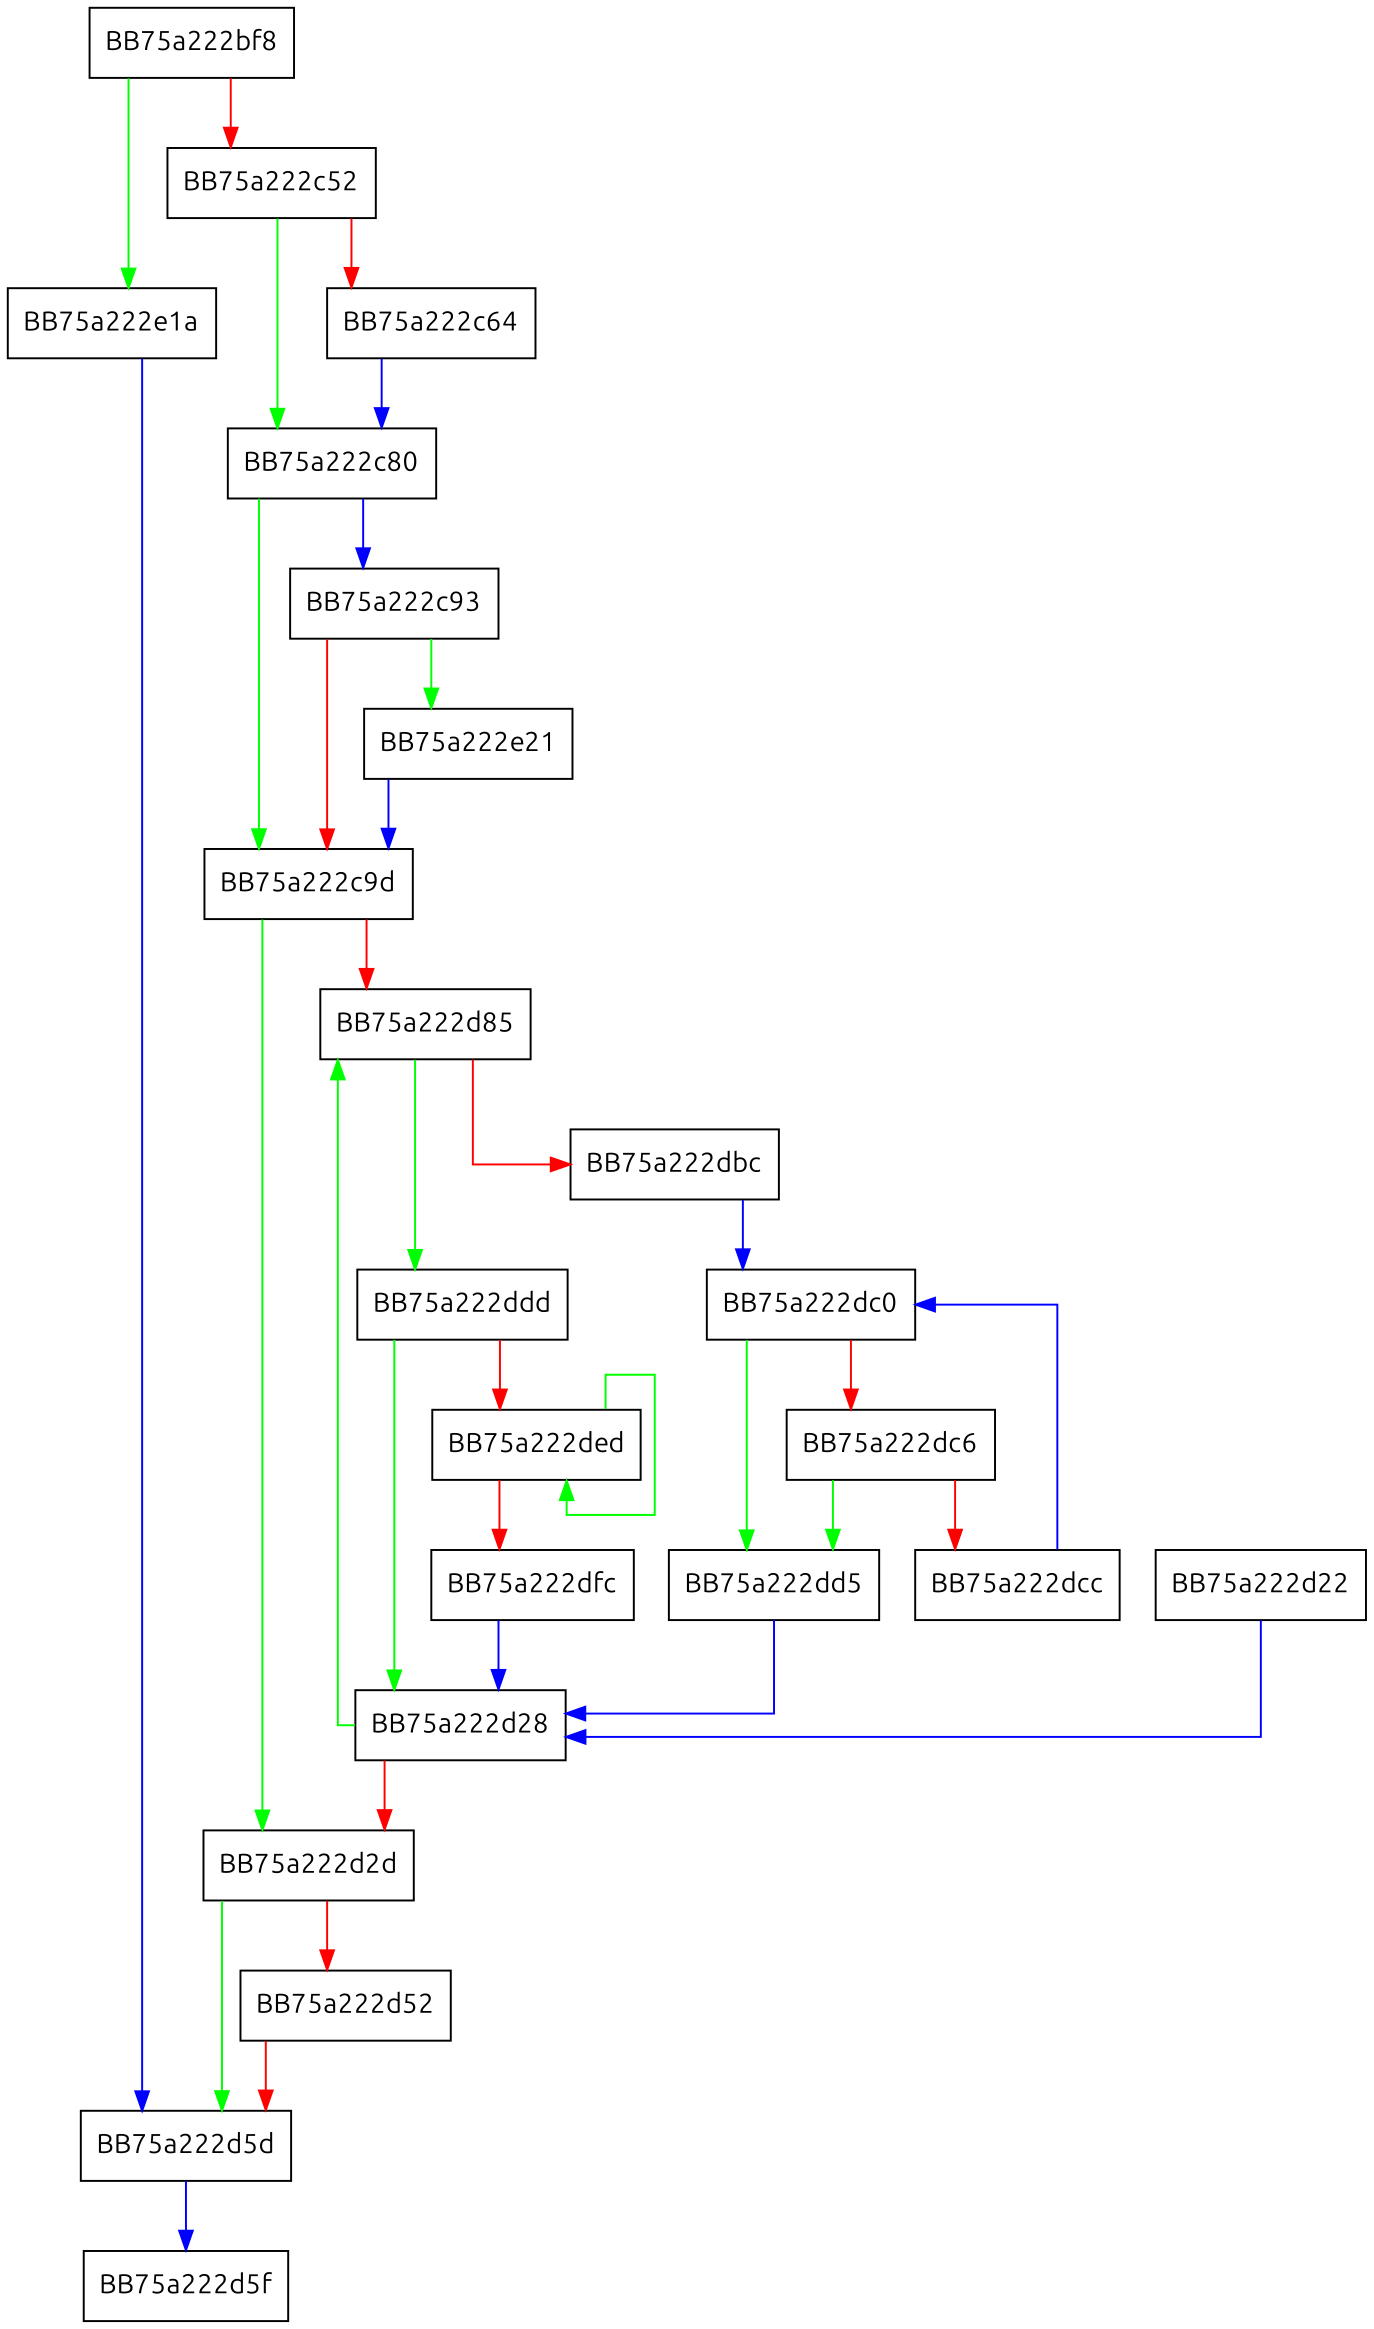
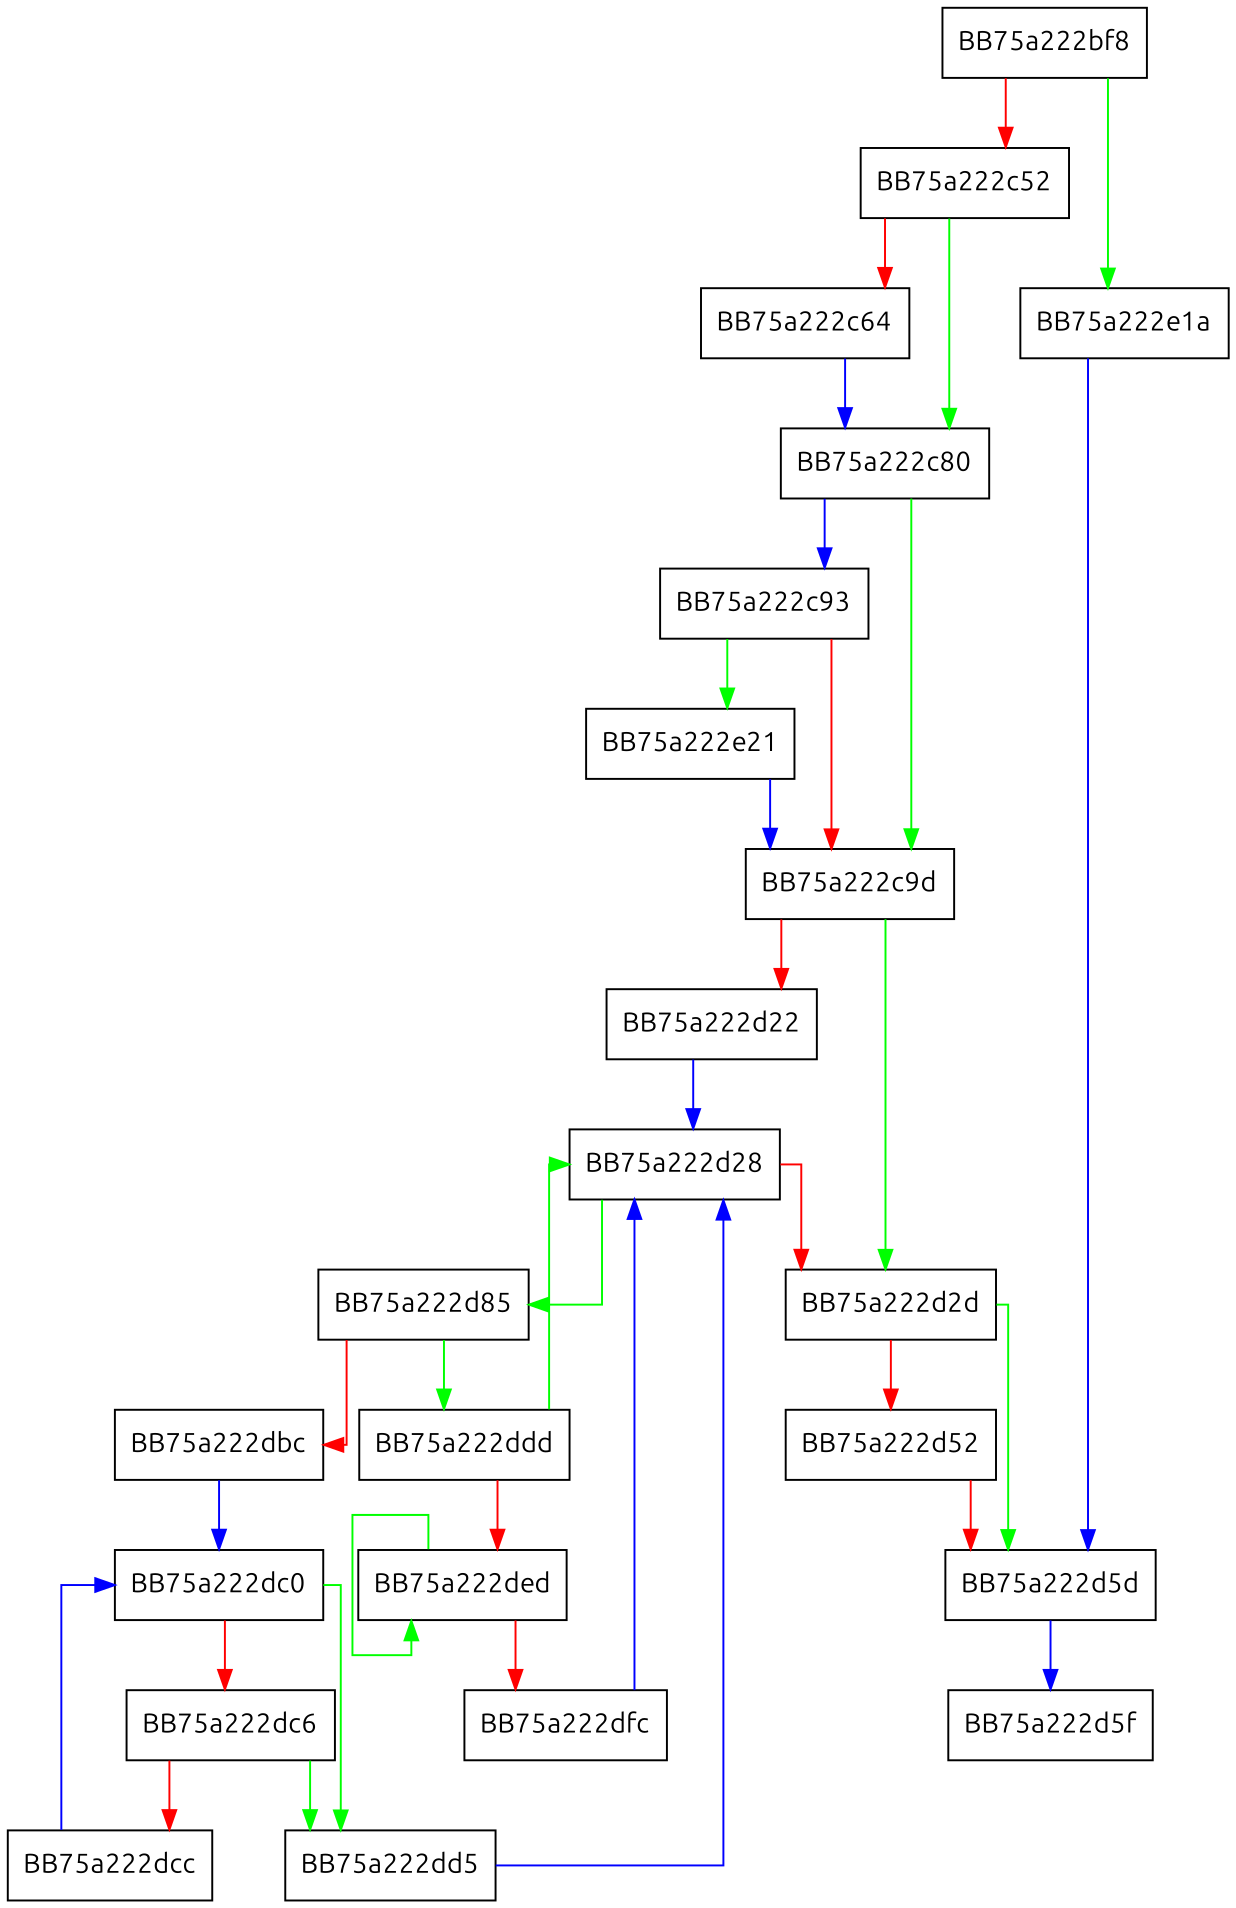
edge "BB75a222c9d" -> "BB75a222d85": now "BB75a222c9d" -> "BB75a222d22"
